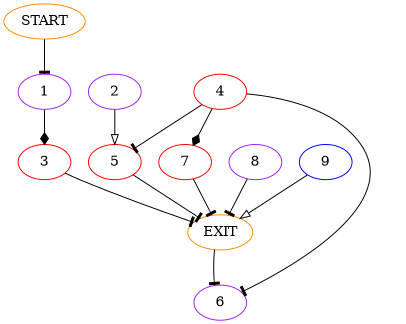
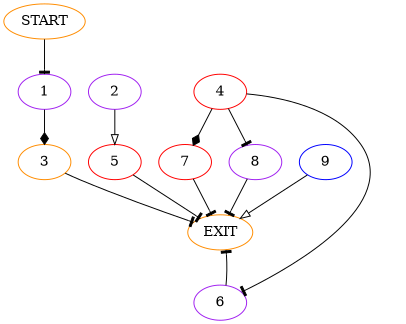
edge "4" -> "5": now "4" -> "8"
node "3": color red -> darkorange
edge "EXIT" -> "6": reversed
